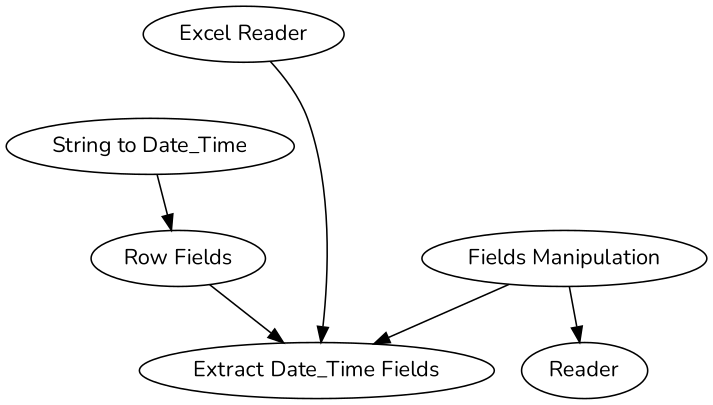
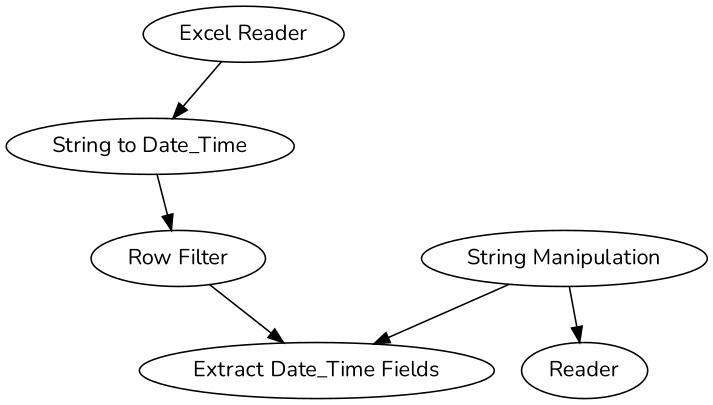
edge "Excel Reader" -> "Extract Date_Time Fields": now "Excel Reader" -> "String to Date_Time"
node "Row Fields": label "Row Fields" -> "Row Filter"
node "Fields Manipulation": label "Fields Manipulation" -> "String Manipulation"
